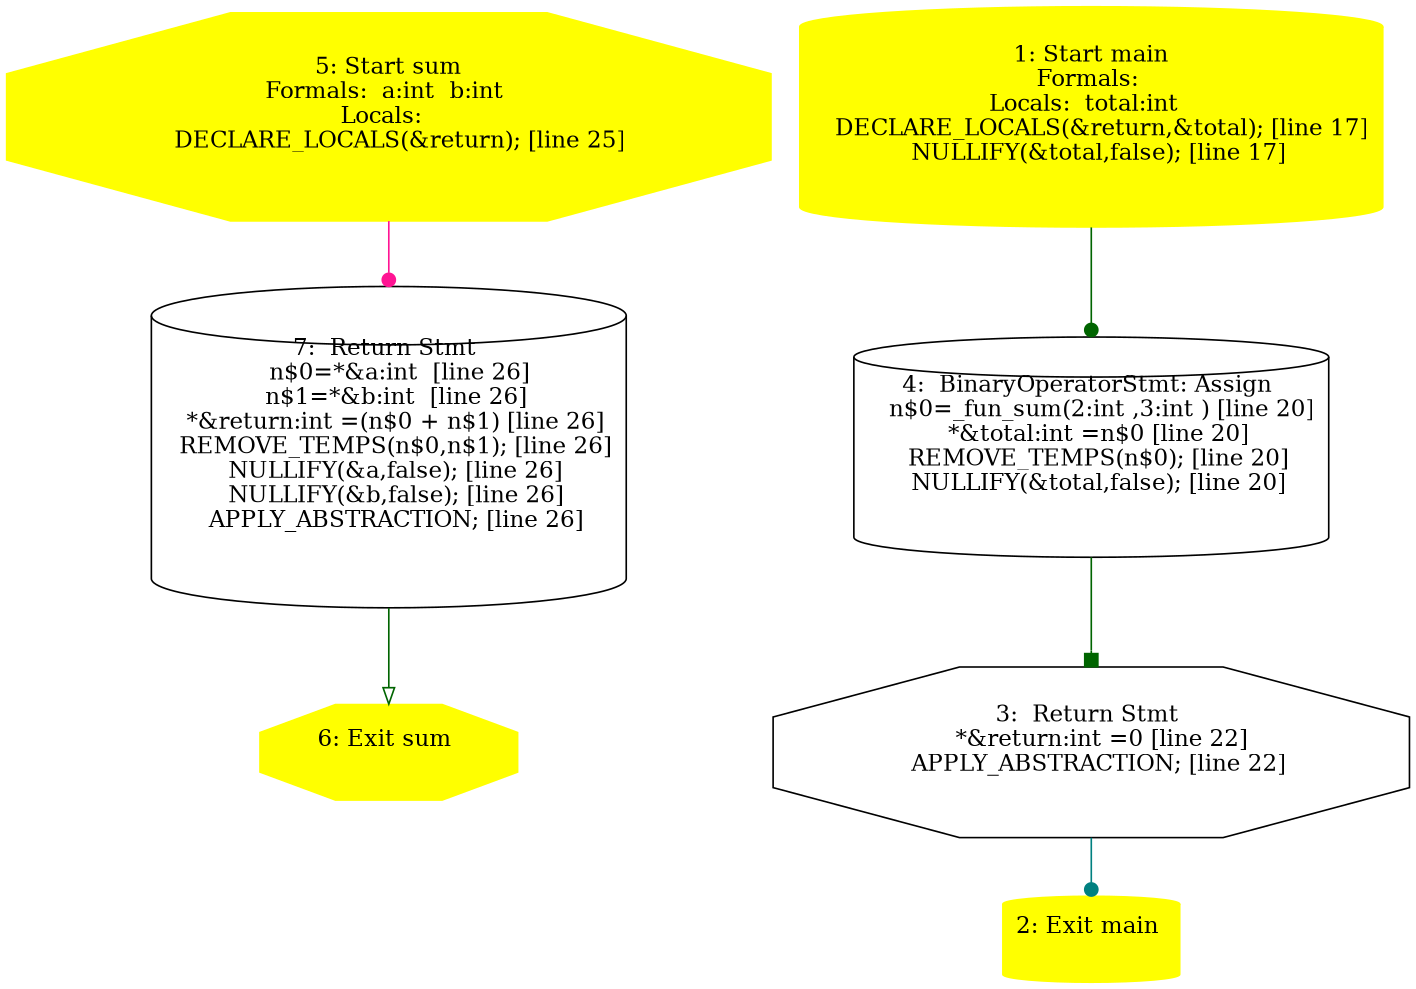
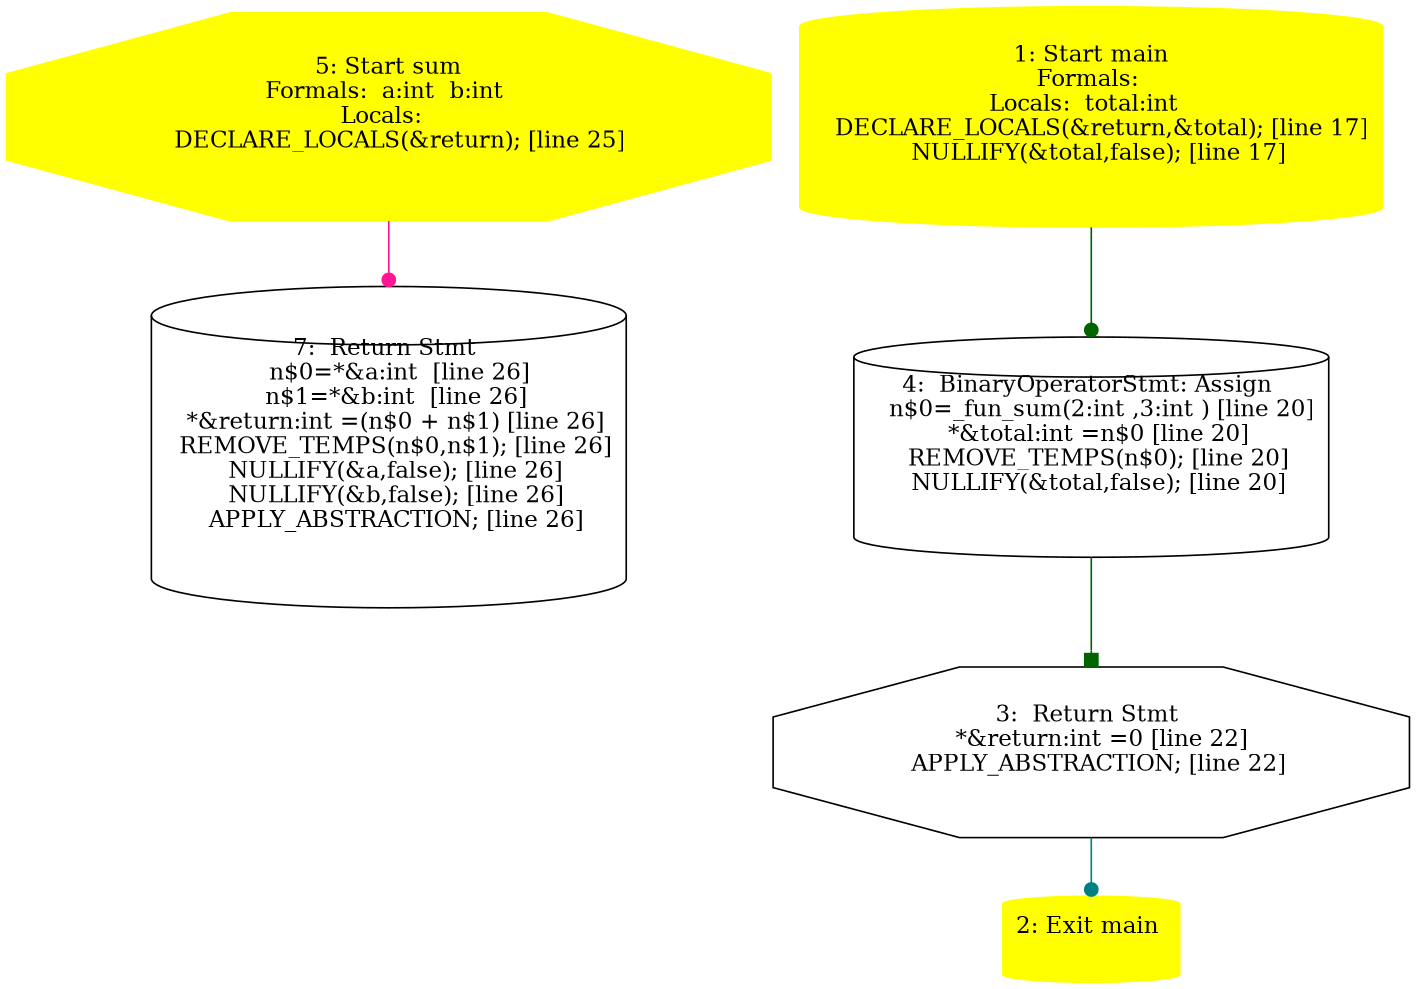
node "6: Exit sum": removed
